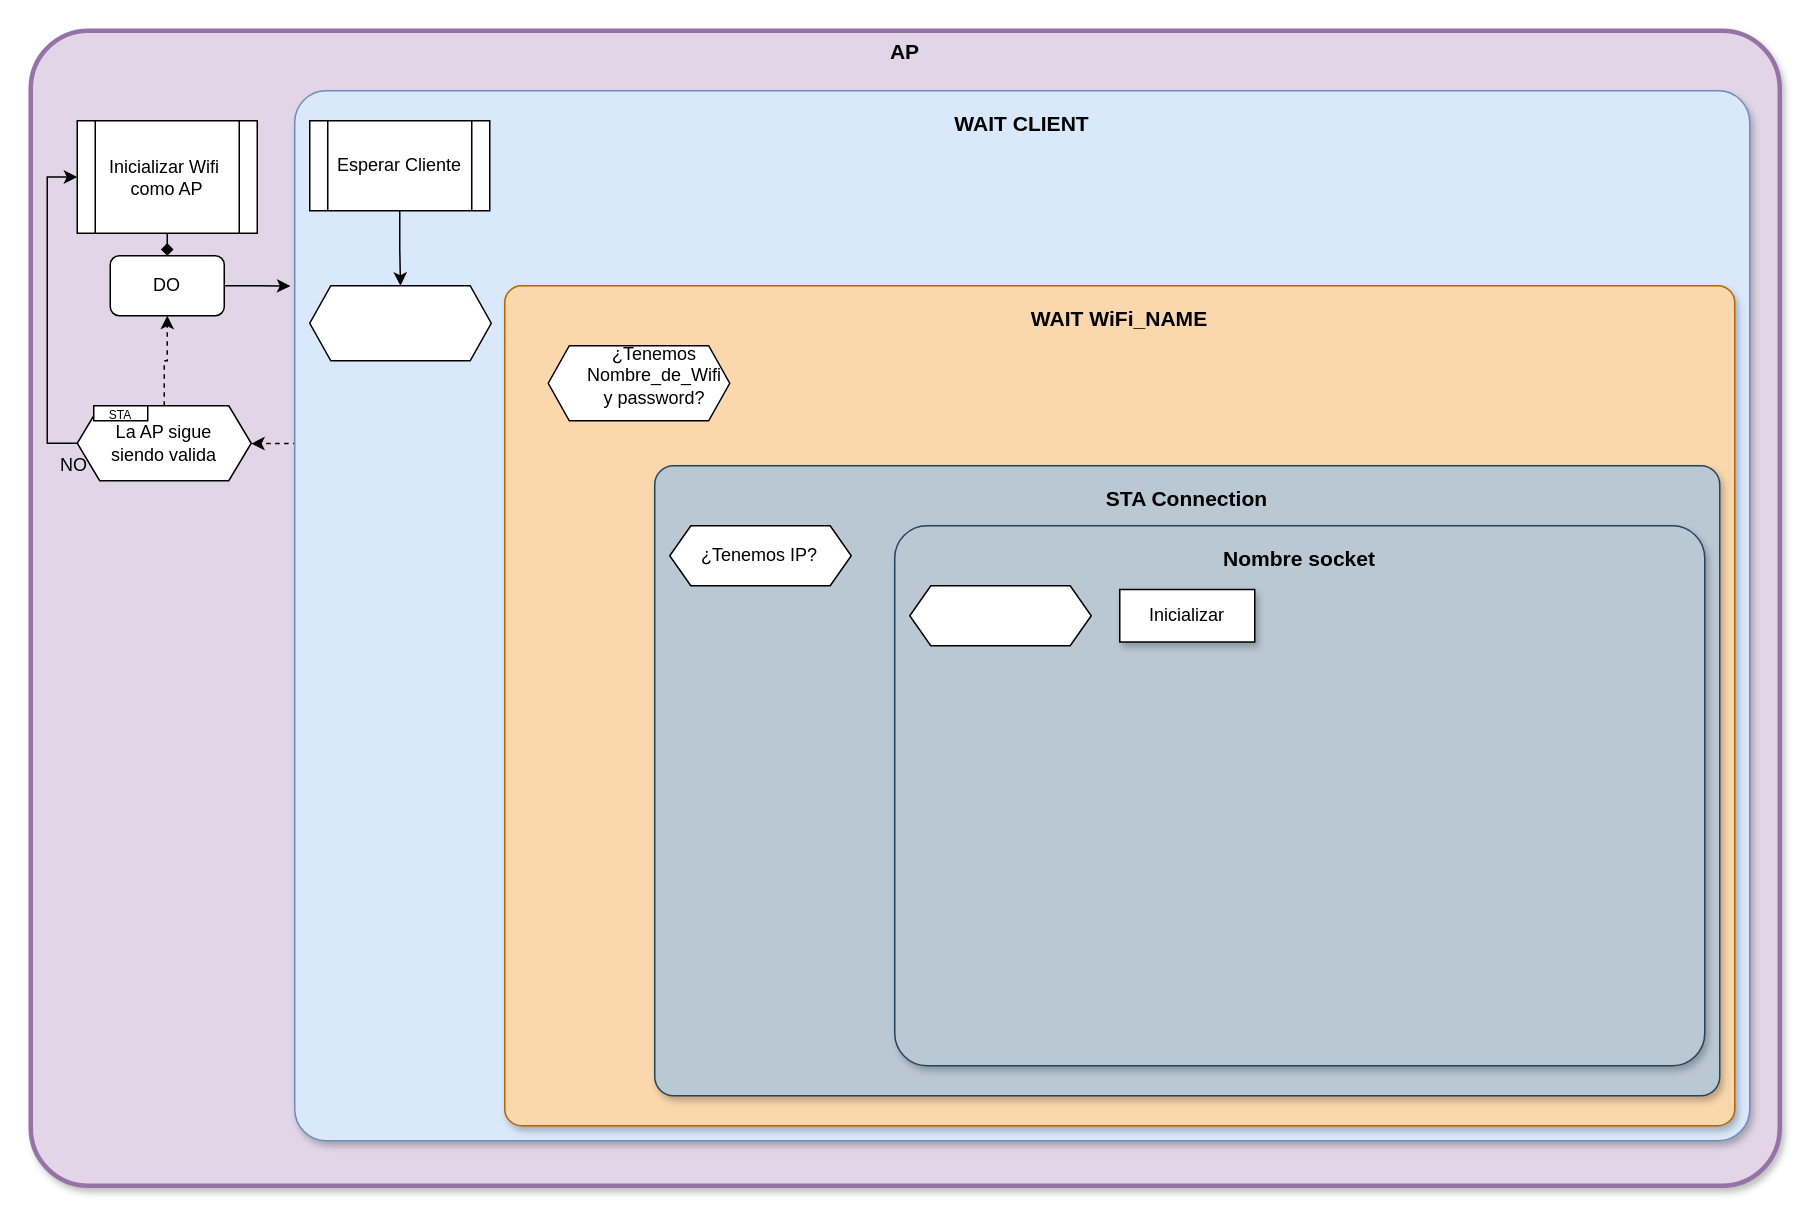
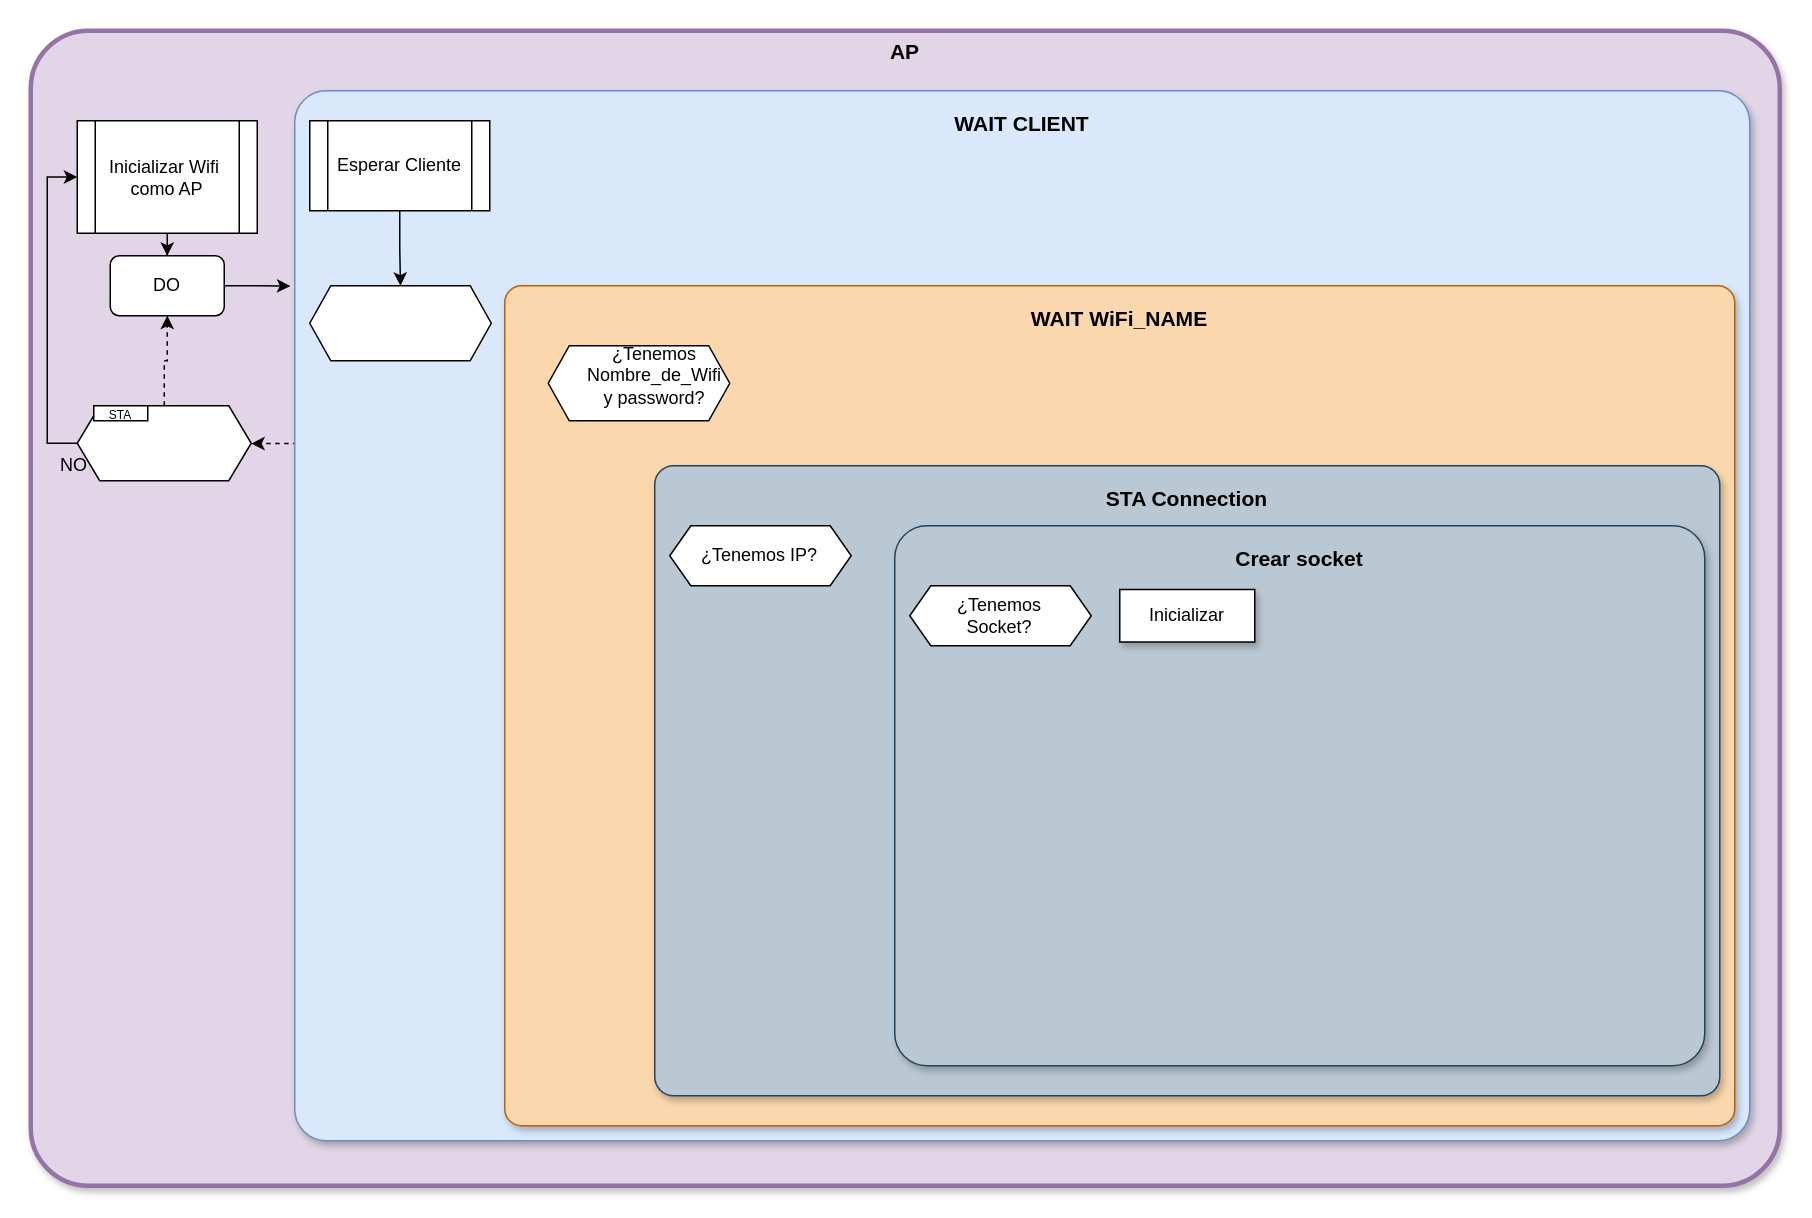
edge "Inicializar Wifi como AP" -> "DO": arrowhead diamond -> classic
node "La AP sigue siendo valida": removed
node "Nombre socket": label "Nombre socket" -> "Crear socket"
node "¿Tenemos Socket?": added
